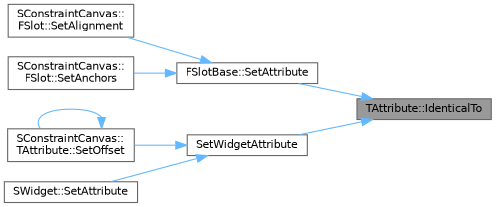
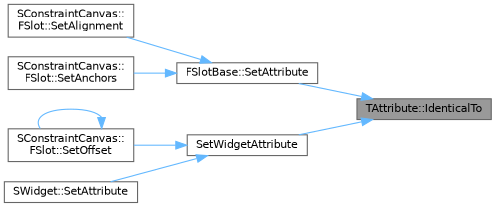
node "SConstraintCanvas:: TAttribute::SetOffset": label "SConstraintCanvas:: TAttribute::SetOffset" -> "SConstraintCanvas:: FSlot::SetOffset"
